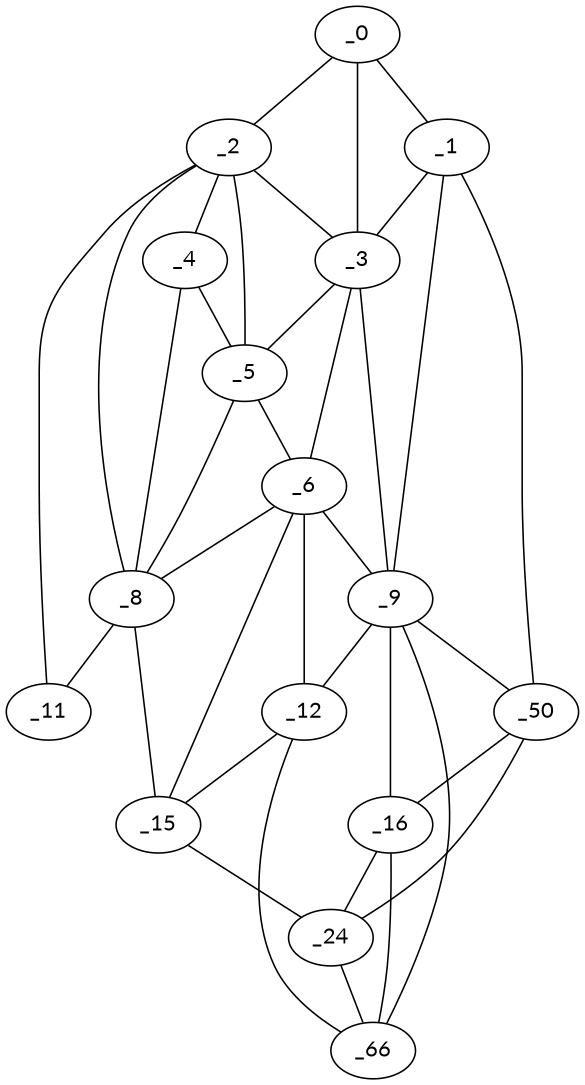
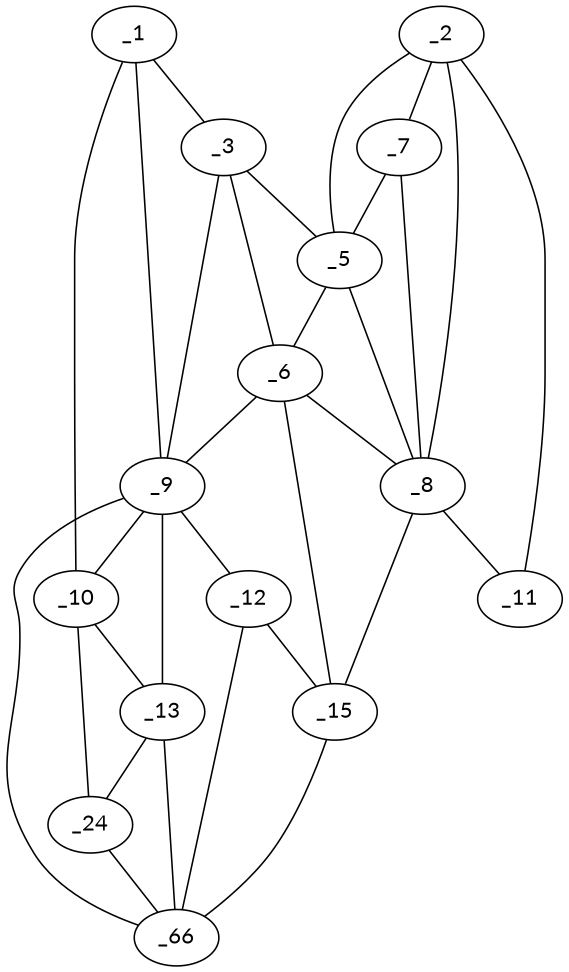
node "_0": removed
edge "_2" -- "_3": removed
node "_4": label "_4" -> "_7"
edge "_6" -- "_12": removed
node "_50": label "_50" -> "_10"
node "_16": label "_16" -> "_13"
edge "_15" -- "_24": now "_15" -- "_66"
